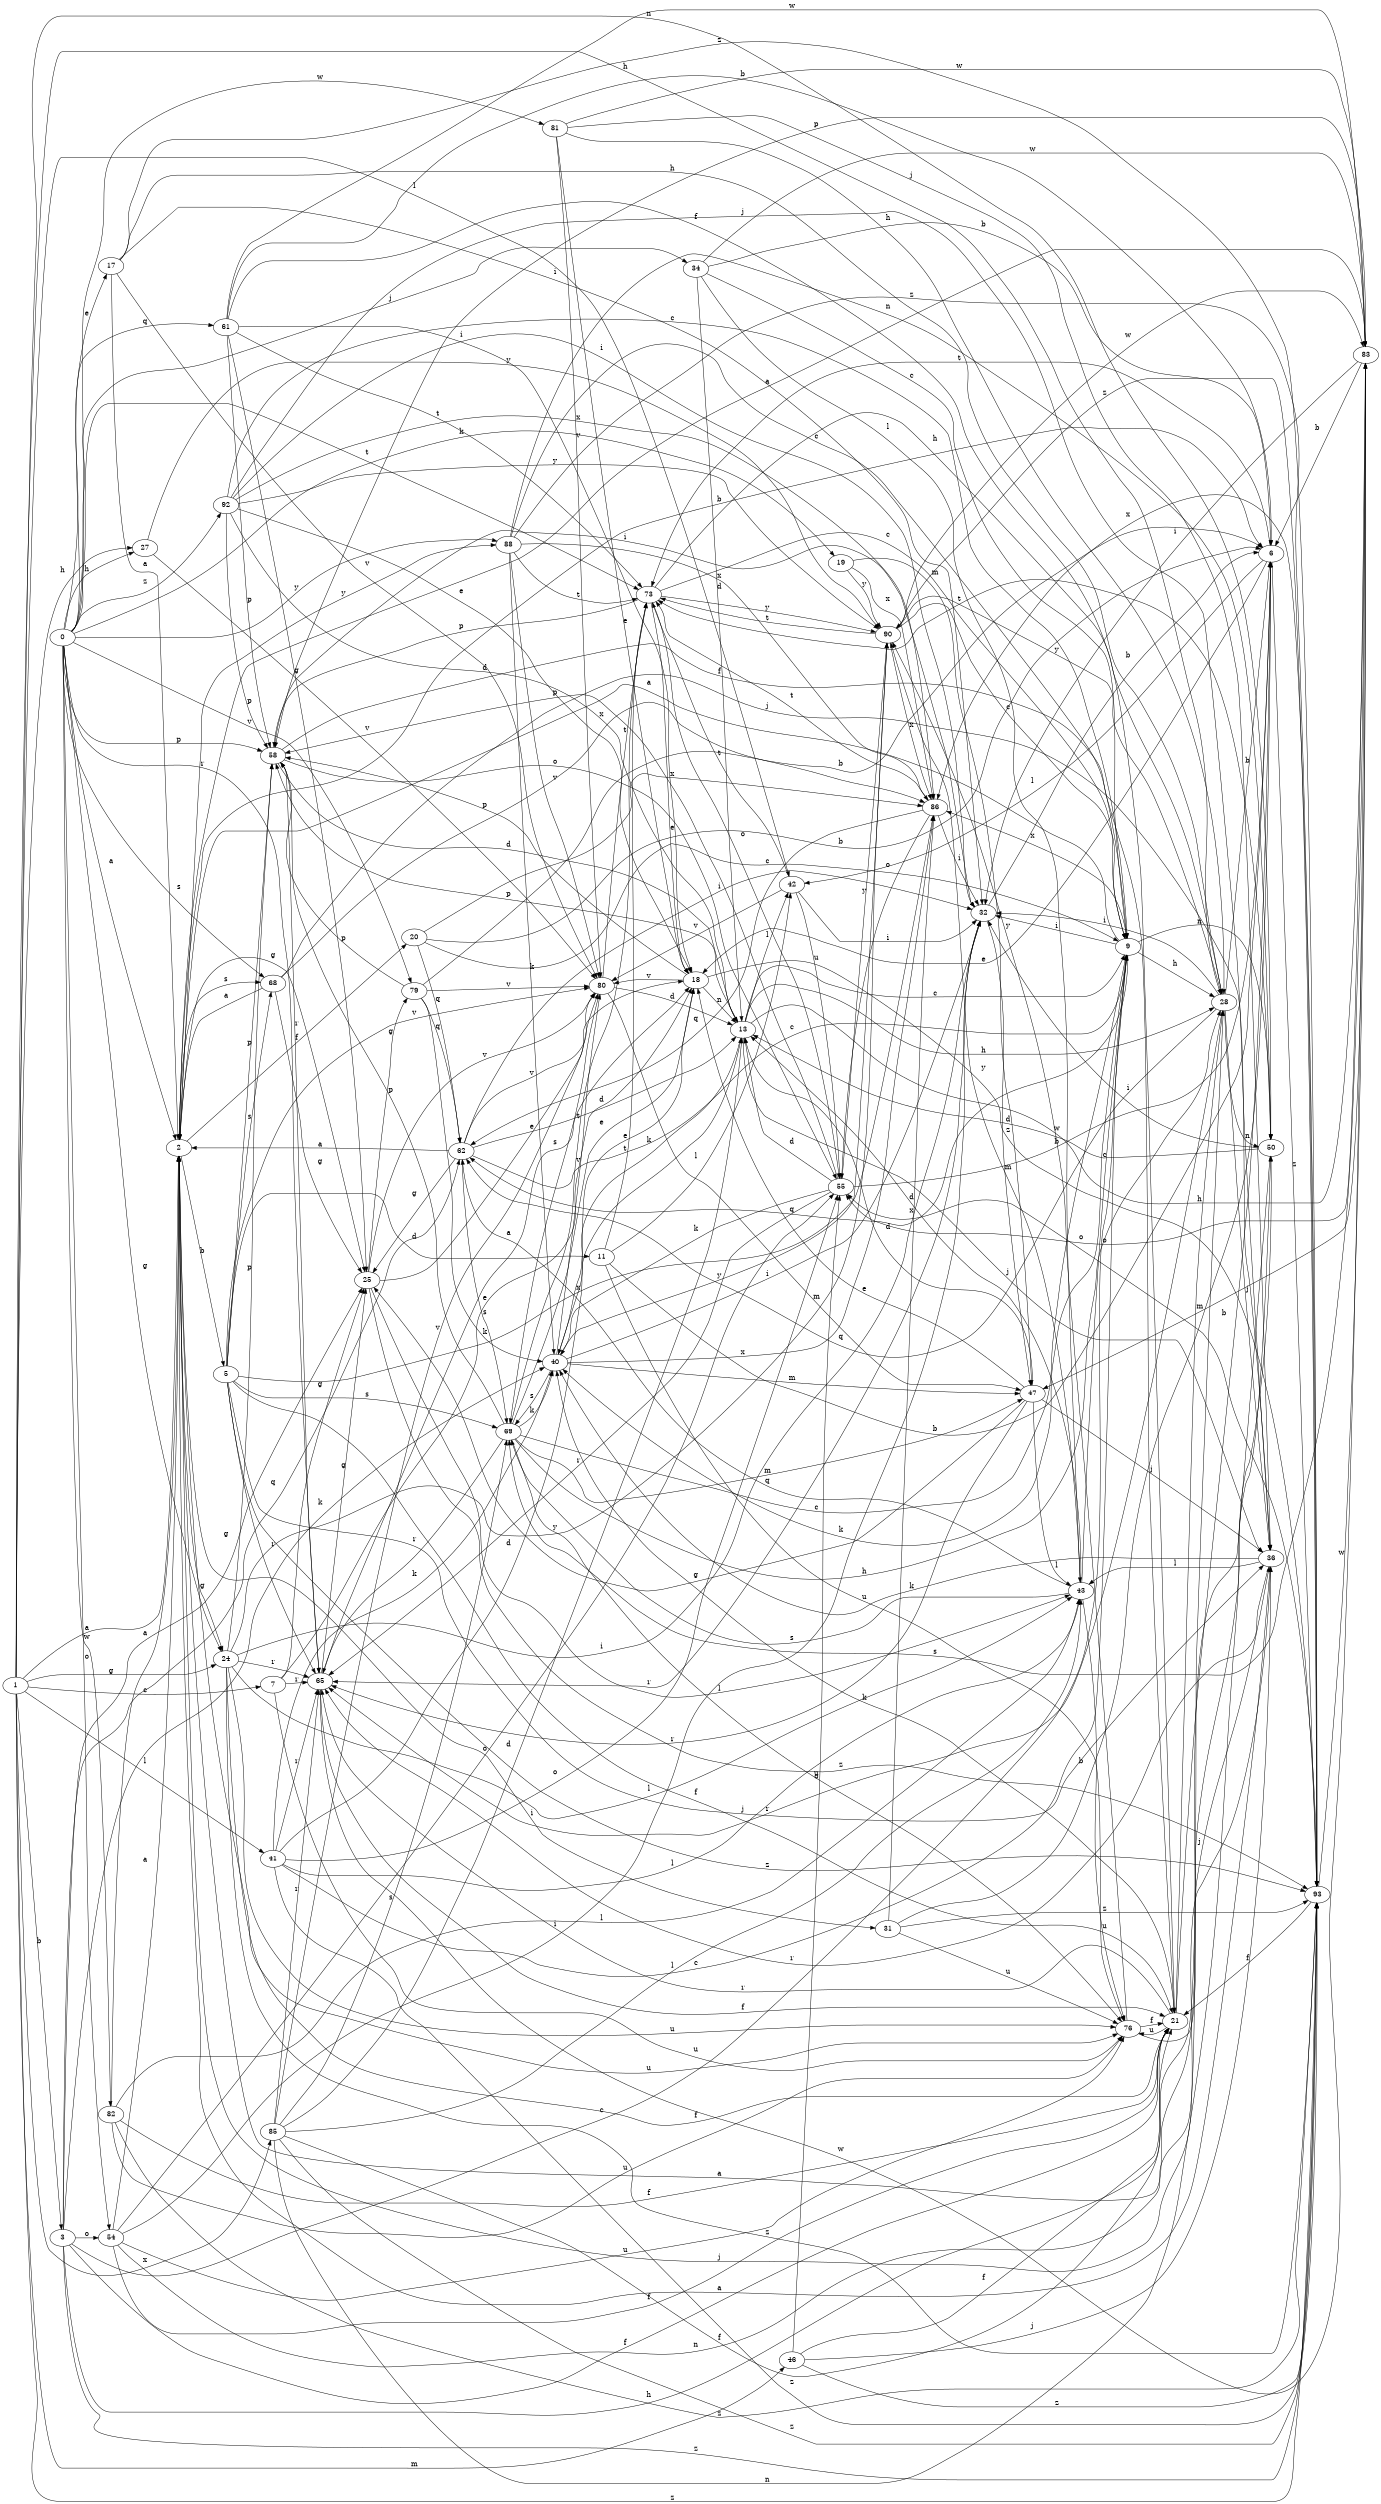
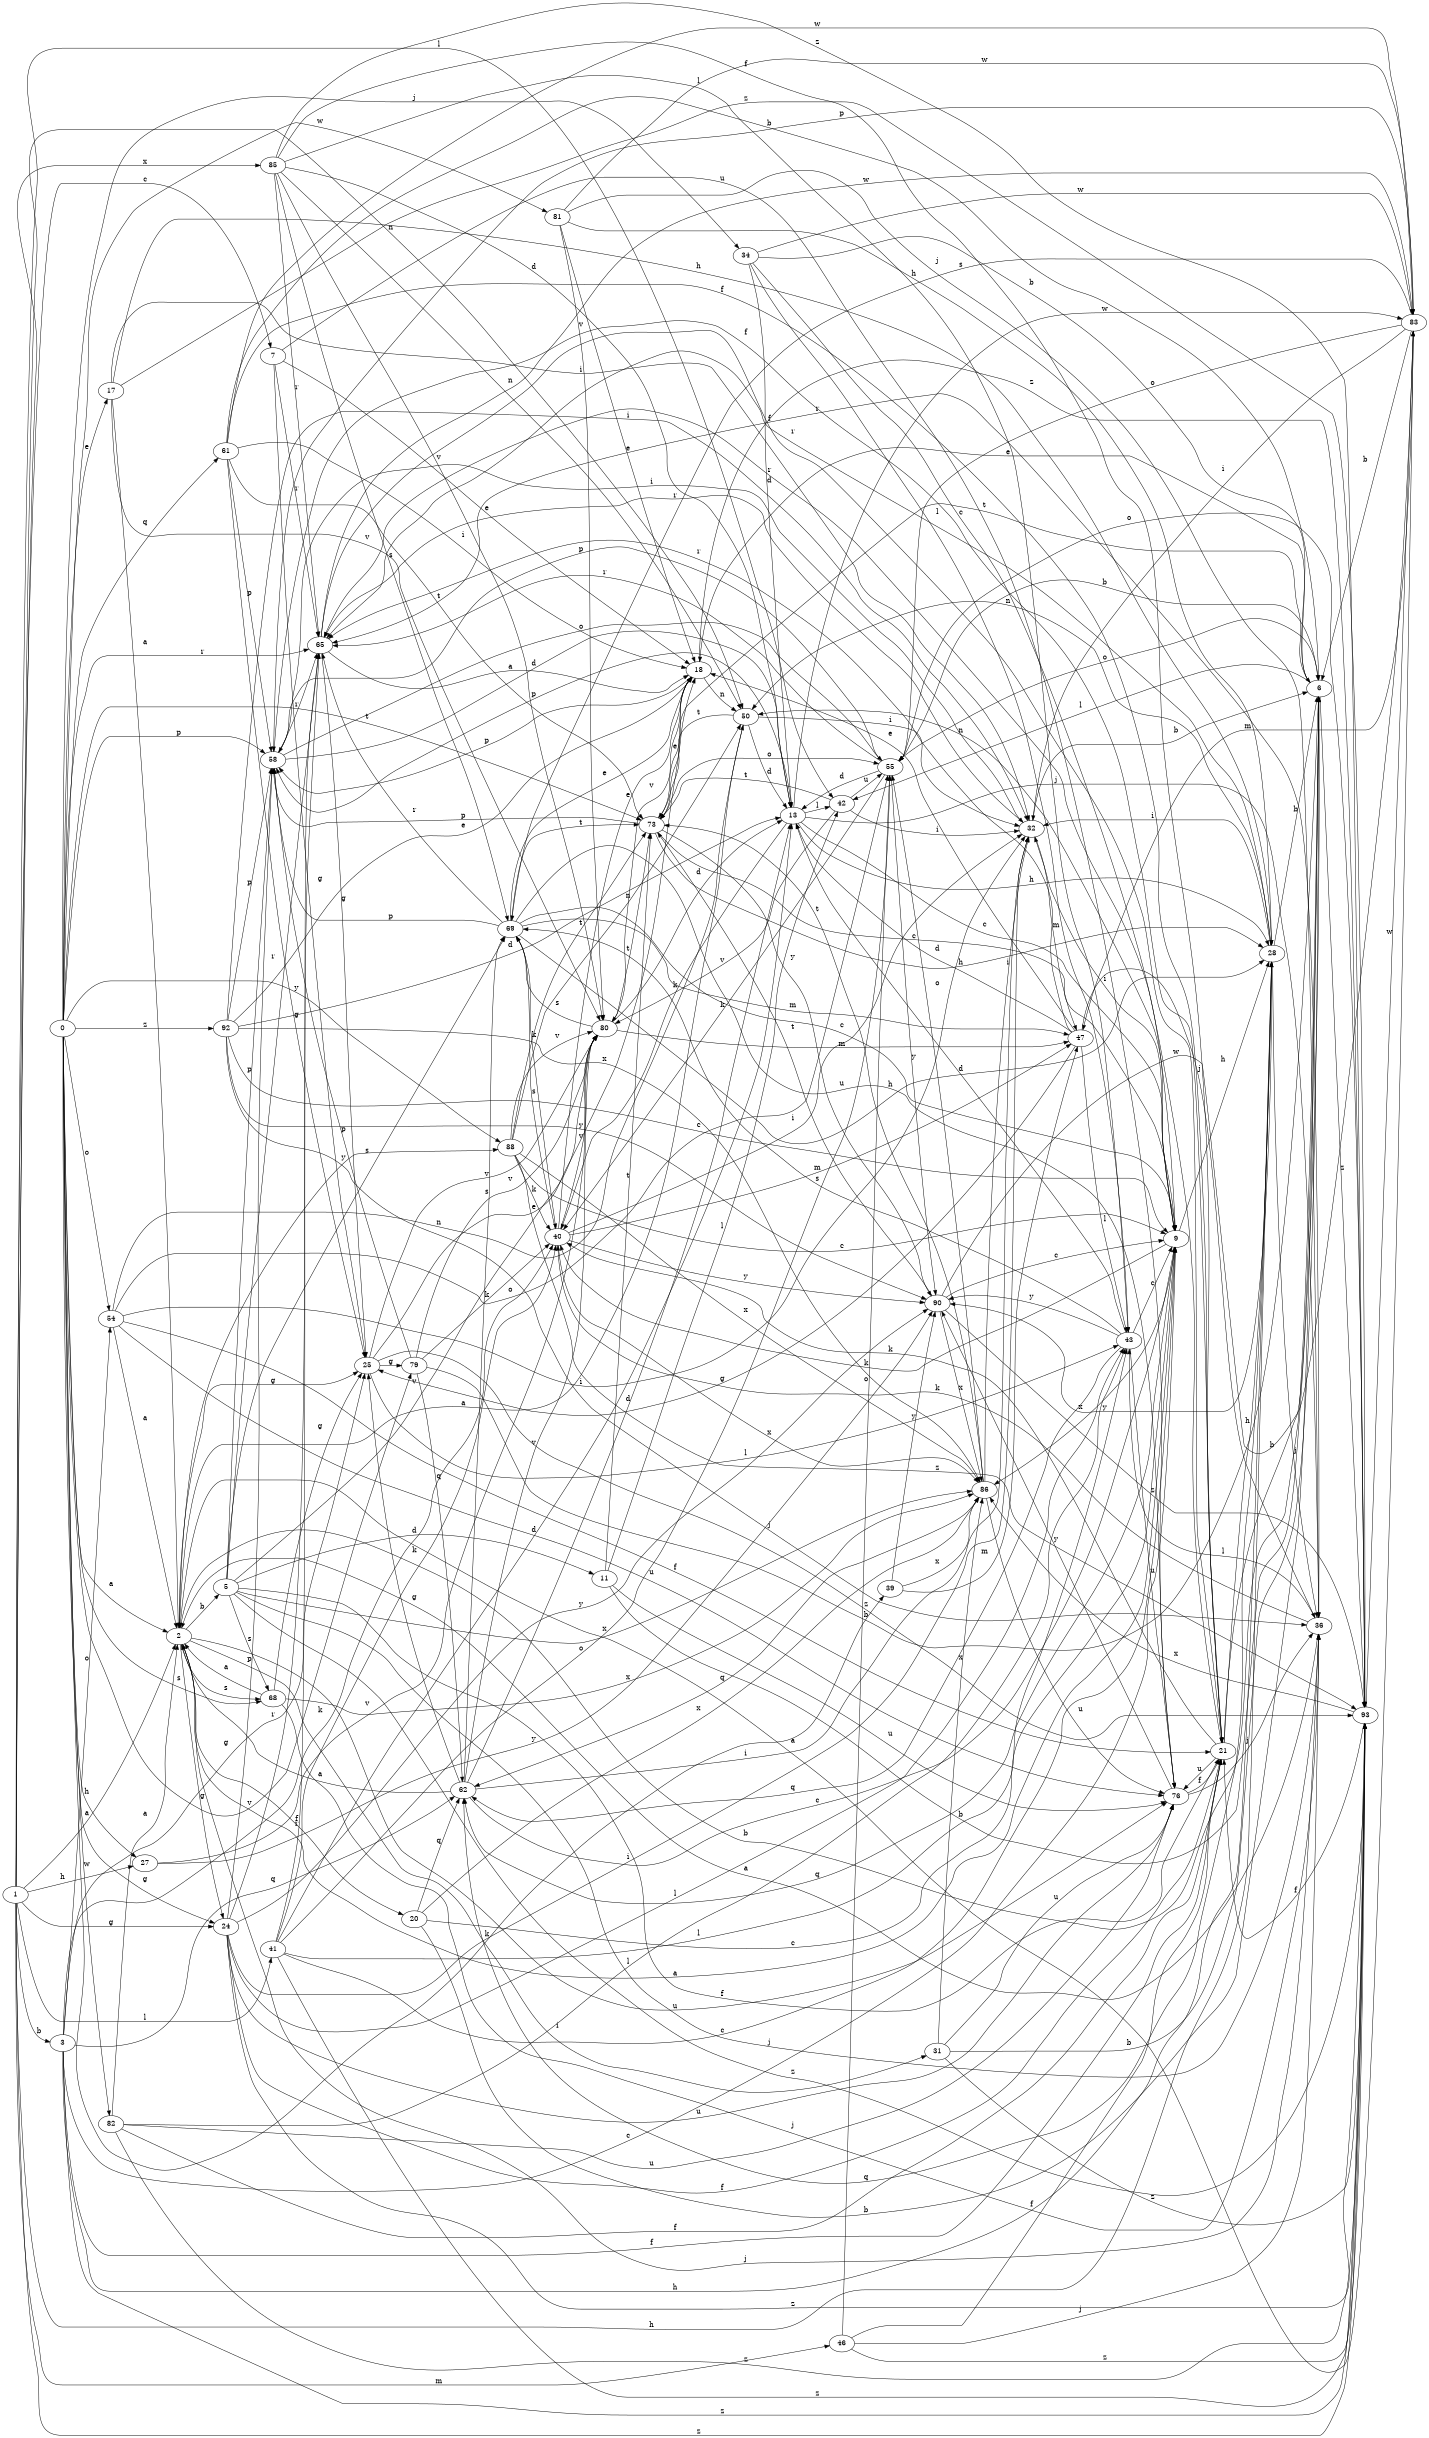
node "19": label "19" -> "39"
edge "6" -> "55": added, label "o"
edge "18" -> "13": now "18" -> "50"
edge "86" -> "76": added, label "u"
